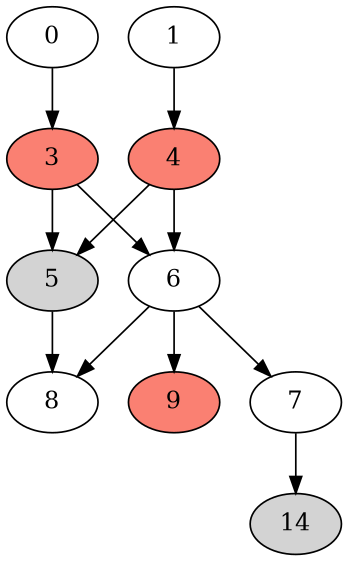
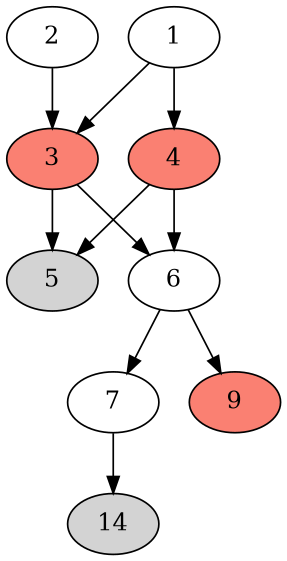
node "0": label "0" -> "2"
edge "1" -> "3": added
node "8": removed
